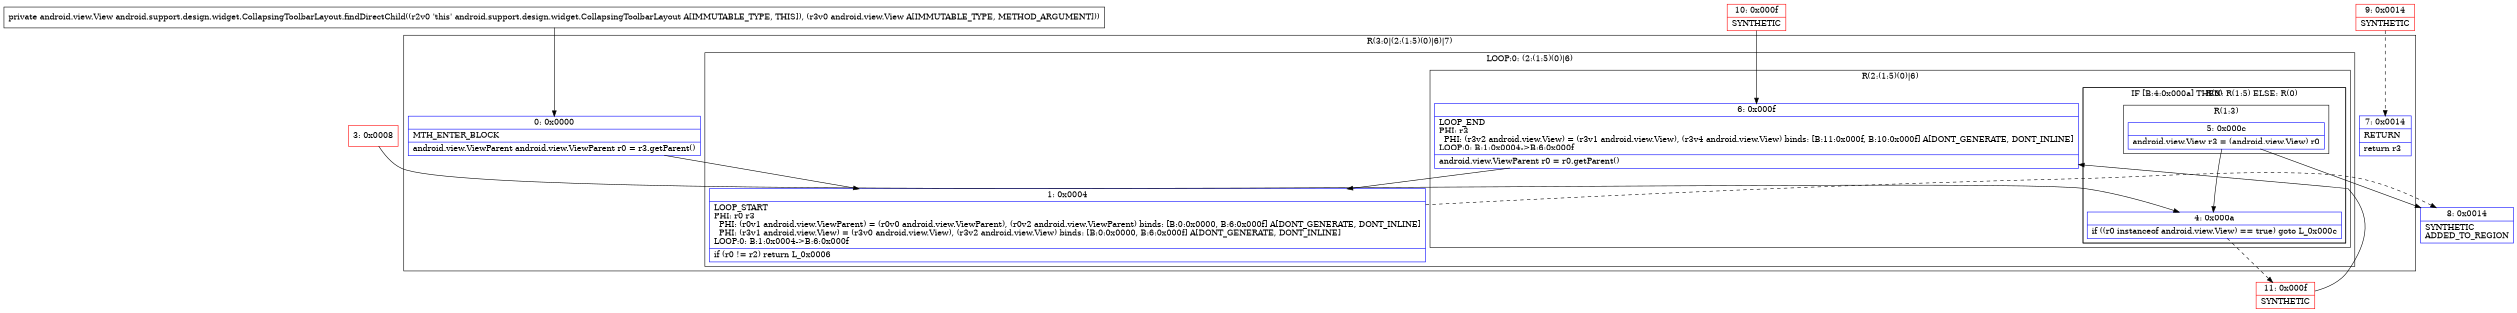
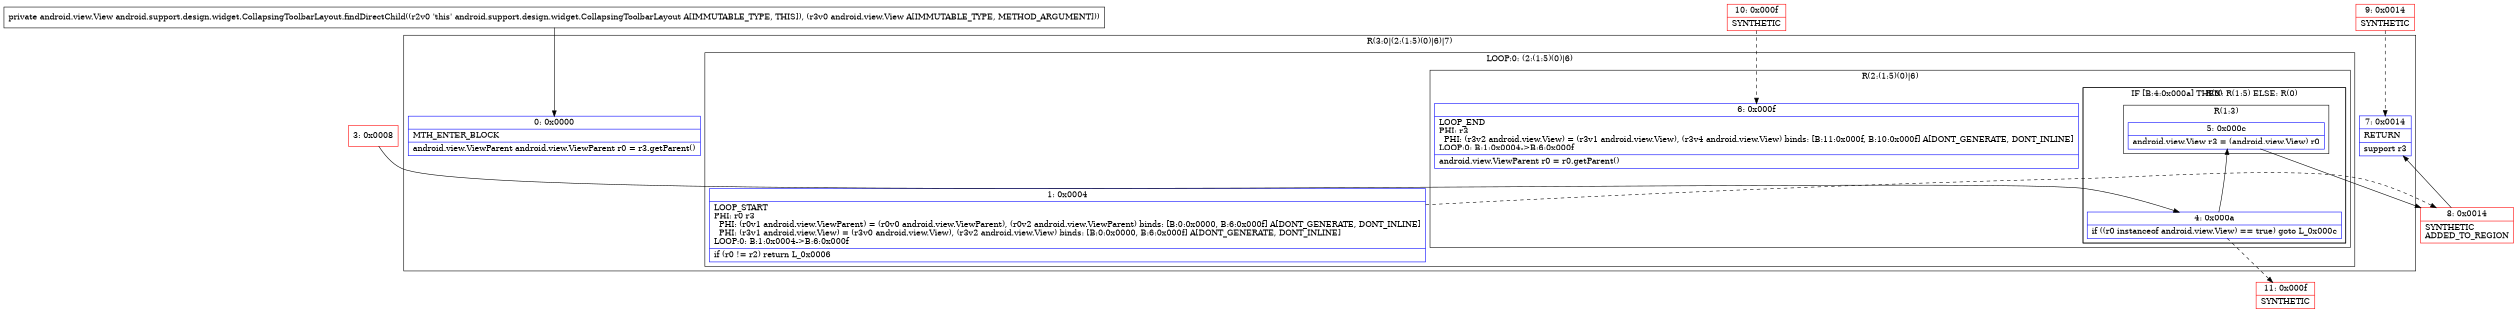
edge "10: 0x000f" -> "6: 0x000f": style solid -> dashed
node "7: 0x0014": text "return r3" -> "support r3"
edge "0: 0x0000" -> "1: 0x0004": removed
edge "6: 0x000f" -> "1: 0x0004": removed
edge "5: 0x000c" -> "4: 0x000a": reversed
edge "11: 0x000f" -> "6: 0x000f": removed
edge "8: 0x0014" -> "7: 0x0014": added
node "8: 0x0014": color blue -> red
